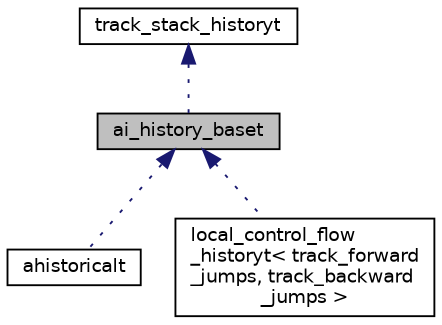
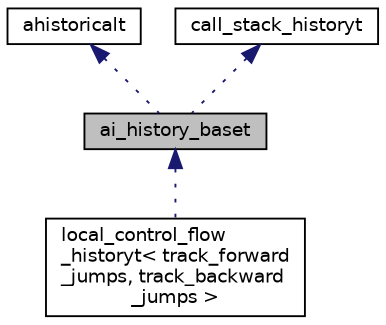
node "track_stack_historyt": label "track_stack_historyt" -> "call_stack_historyt"
edge "ahistoricalt" -> "ai_history_baset": reversed
